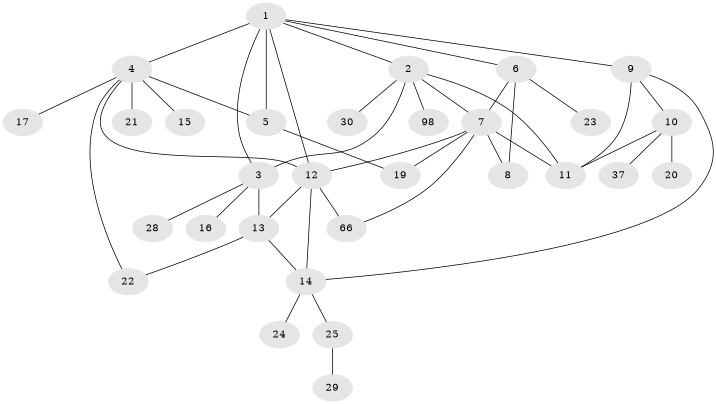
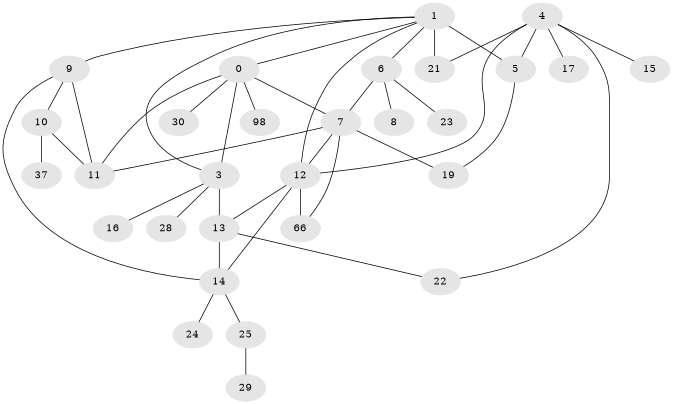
edge "1" -- "4": now "1" -- "21"
node "2": label "2" -> "0"
edge "7" -- "8": removed
node "20": removed
